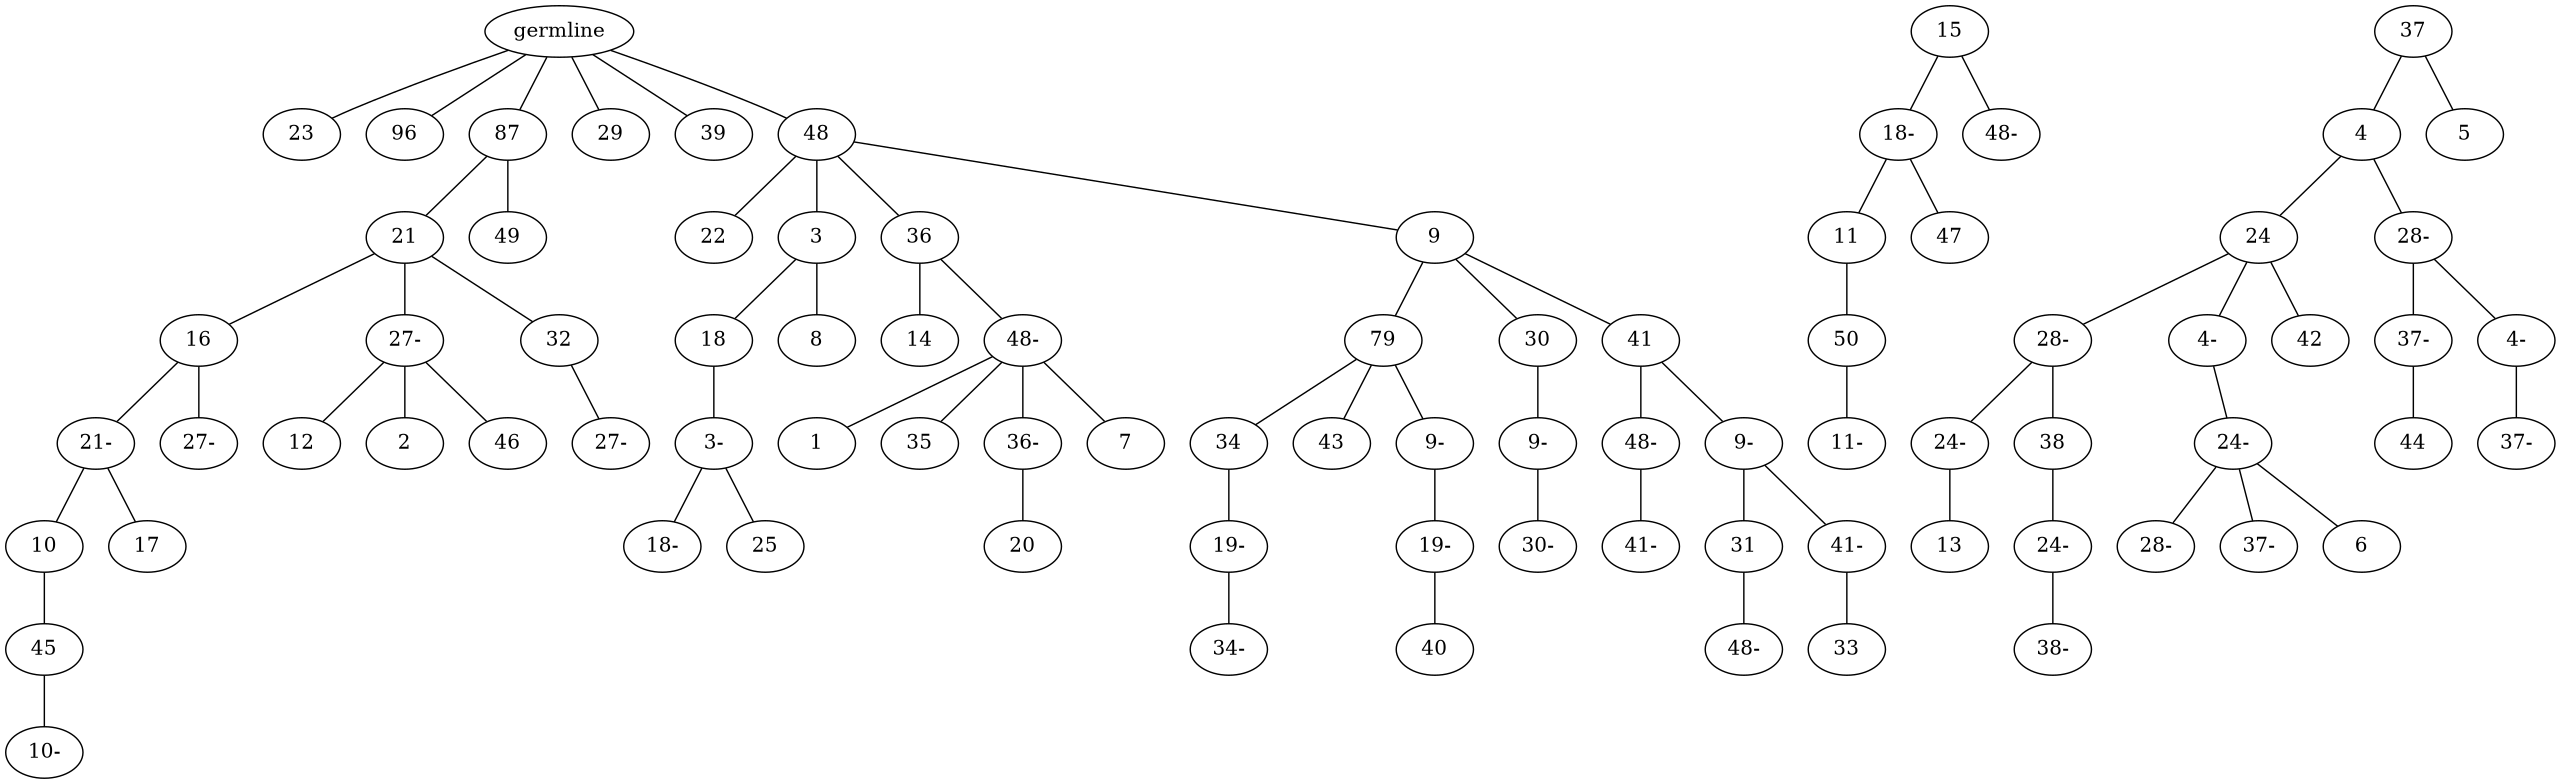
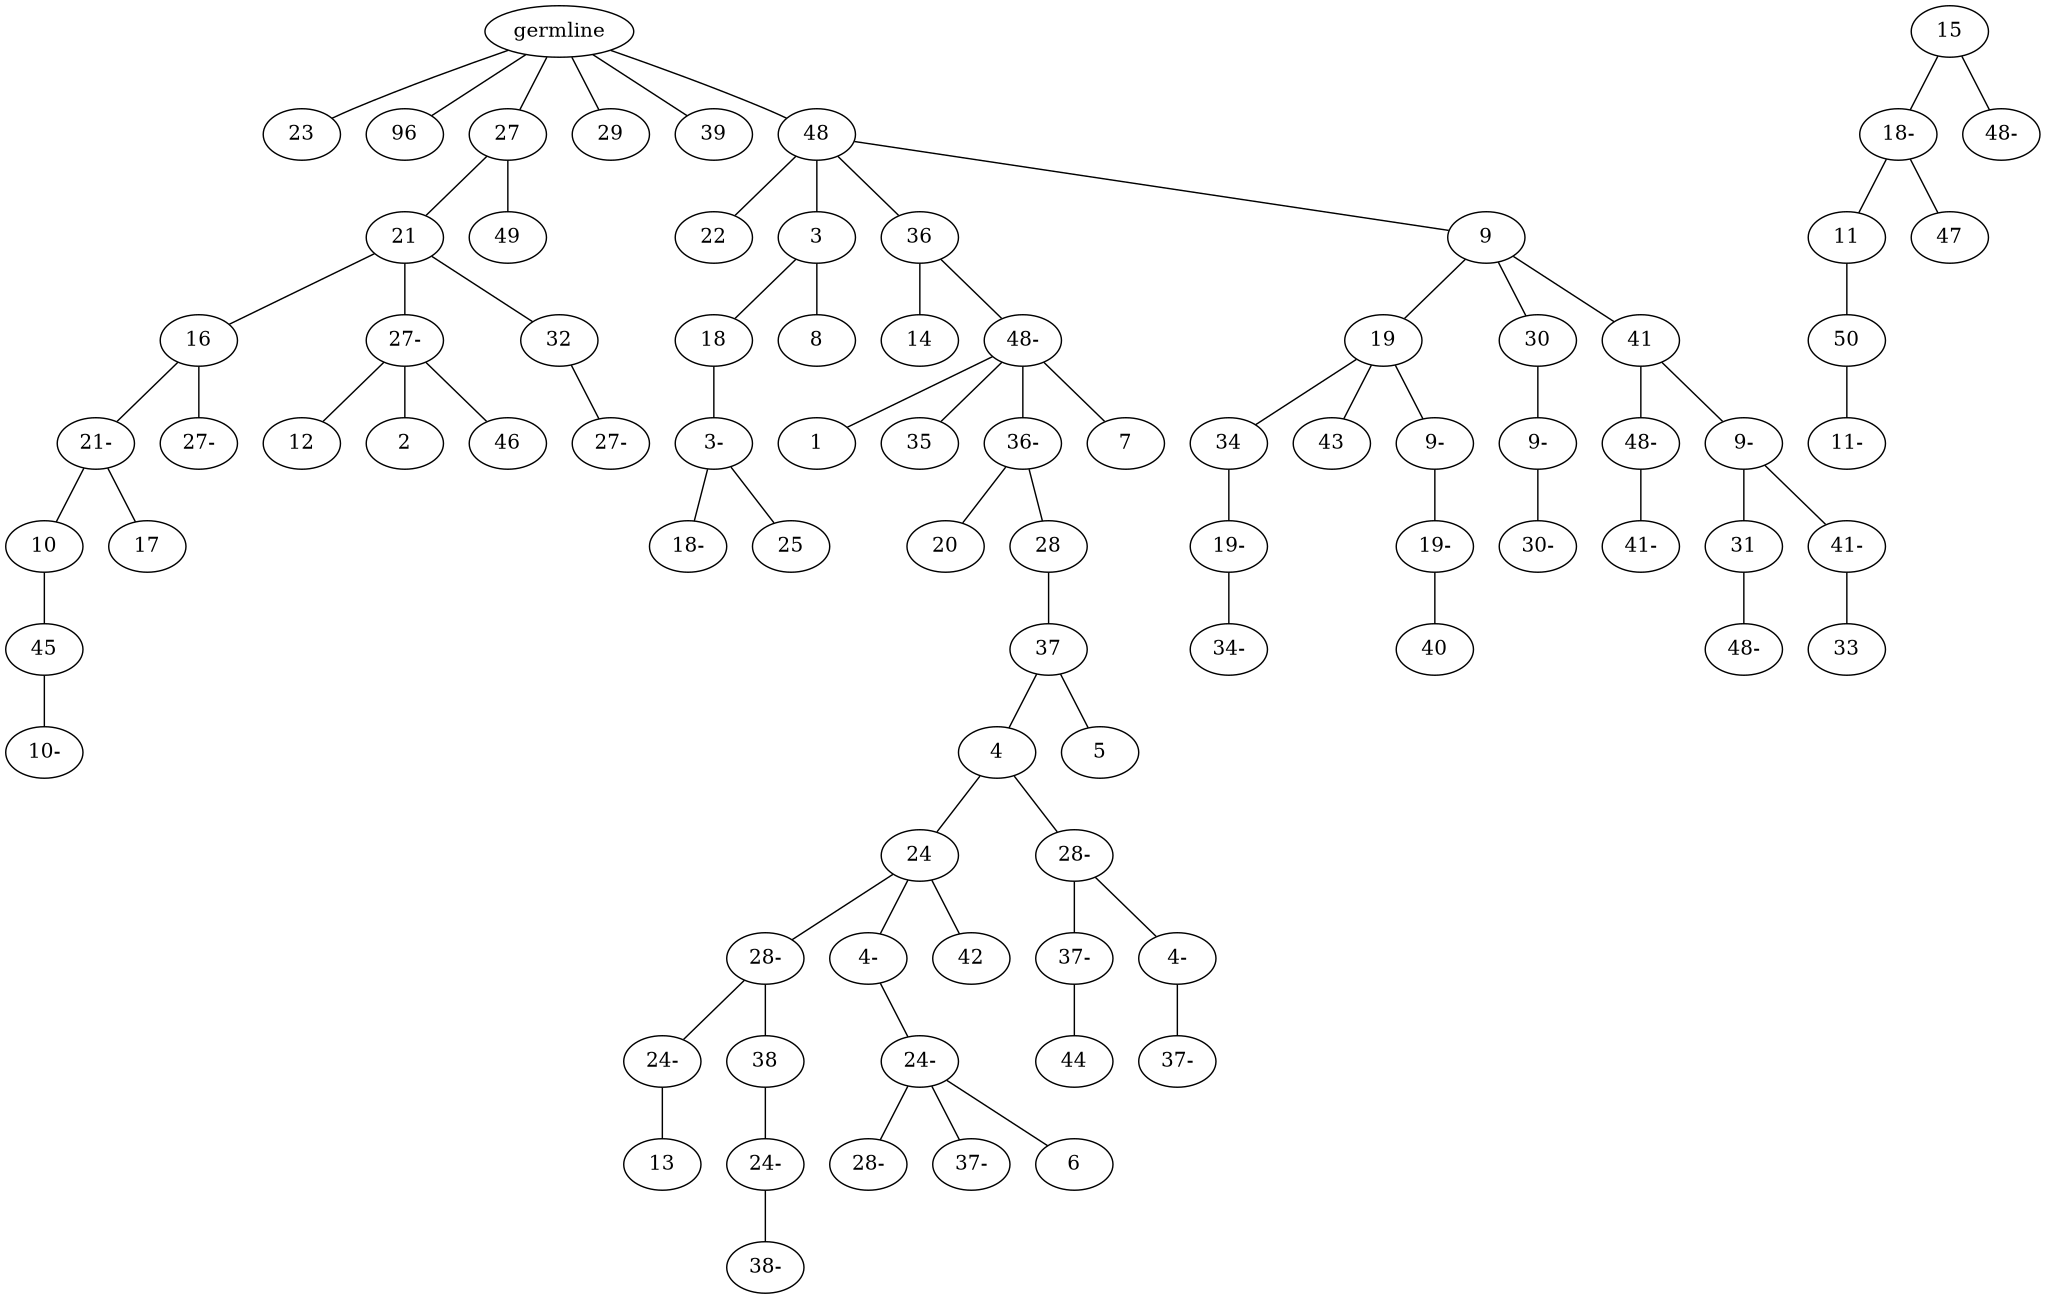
node "87": label "87" -> "27"
node "79": label "79" -> "19"
node "28": added
